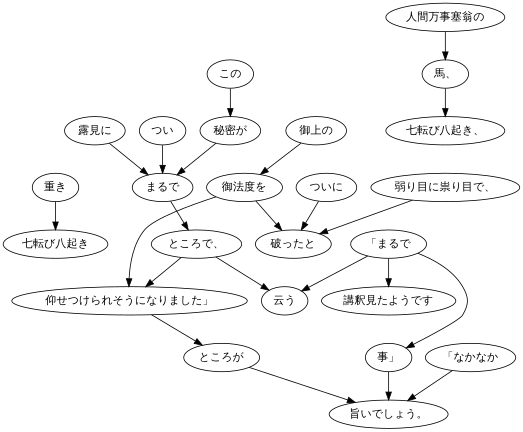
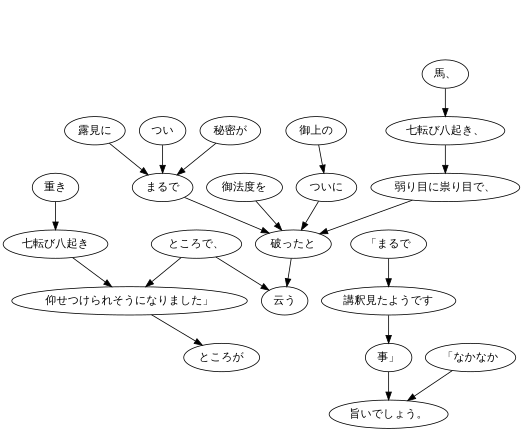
node "人間万事塞翁の": removed
node "この": removed
edge "七転び八起き、" -> "弱り目に祟り目で、": added
edge "御上の" -> "御法度を": now "御上の" -> "ついに"
edge "まるで" -> "ところで、": now "まるで" -> "破ったと"
edge "御法度を" -> "仰せつけられそうになりました」": now "七転び八起き" -> "仰せつけられそうになりました」"
edge "「まるで" -> "云う": now "破ったと" -> "云う"
edge "「まるで" -> "事」": now "講釈見たようです" -> "事」"
edge "ところが" -> "旨いでしょう。": removed
